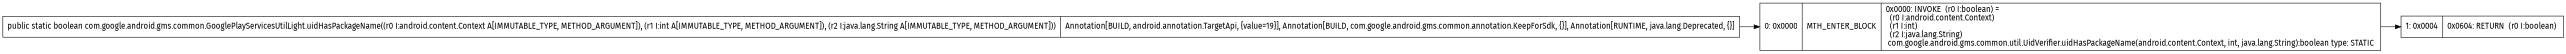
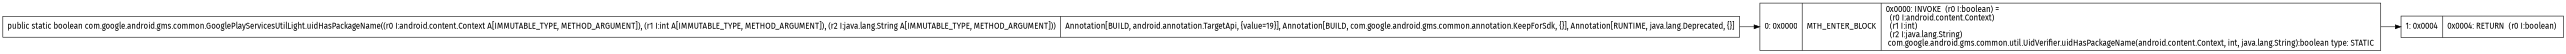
node "1: 0x0004": text "0x0604: RETURN  (r0 I:boolean)" -> "0x0004: RETURN  (r0 I:boolean)"
